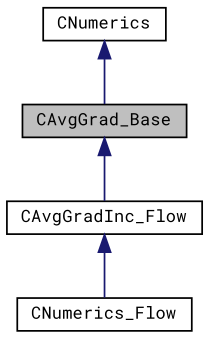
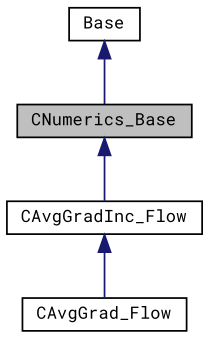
node "CNumerics": label "CNumerics" -> "Base"
node "CAvgGrad_Base": label "CAvgGrad_Base" -> "CNumerics_Base"
node "CNumerics_Flow": label "CNumerics_Flow" -> "CAvgGrad_Flow"
